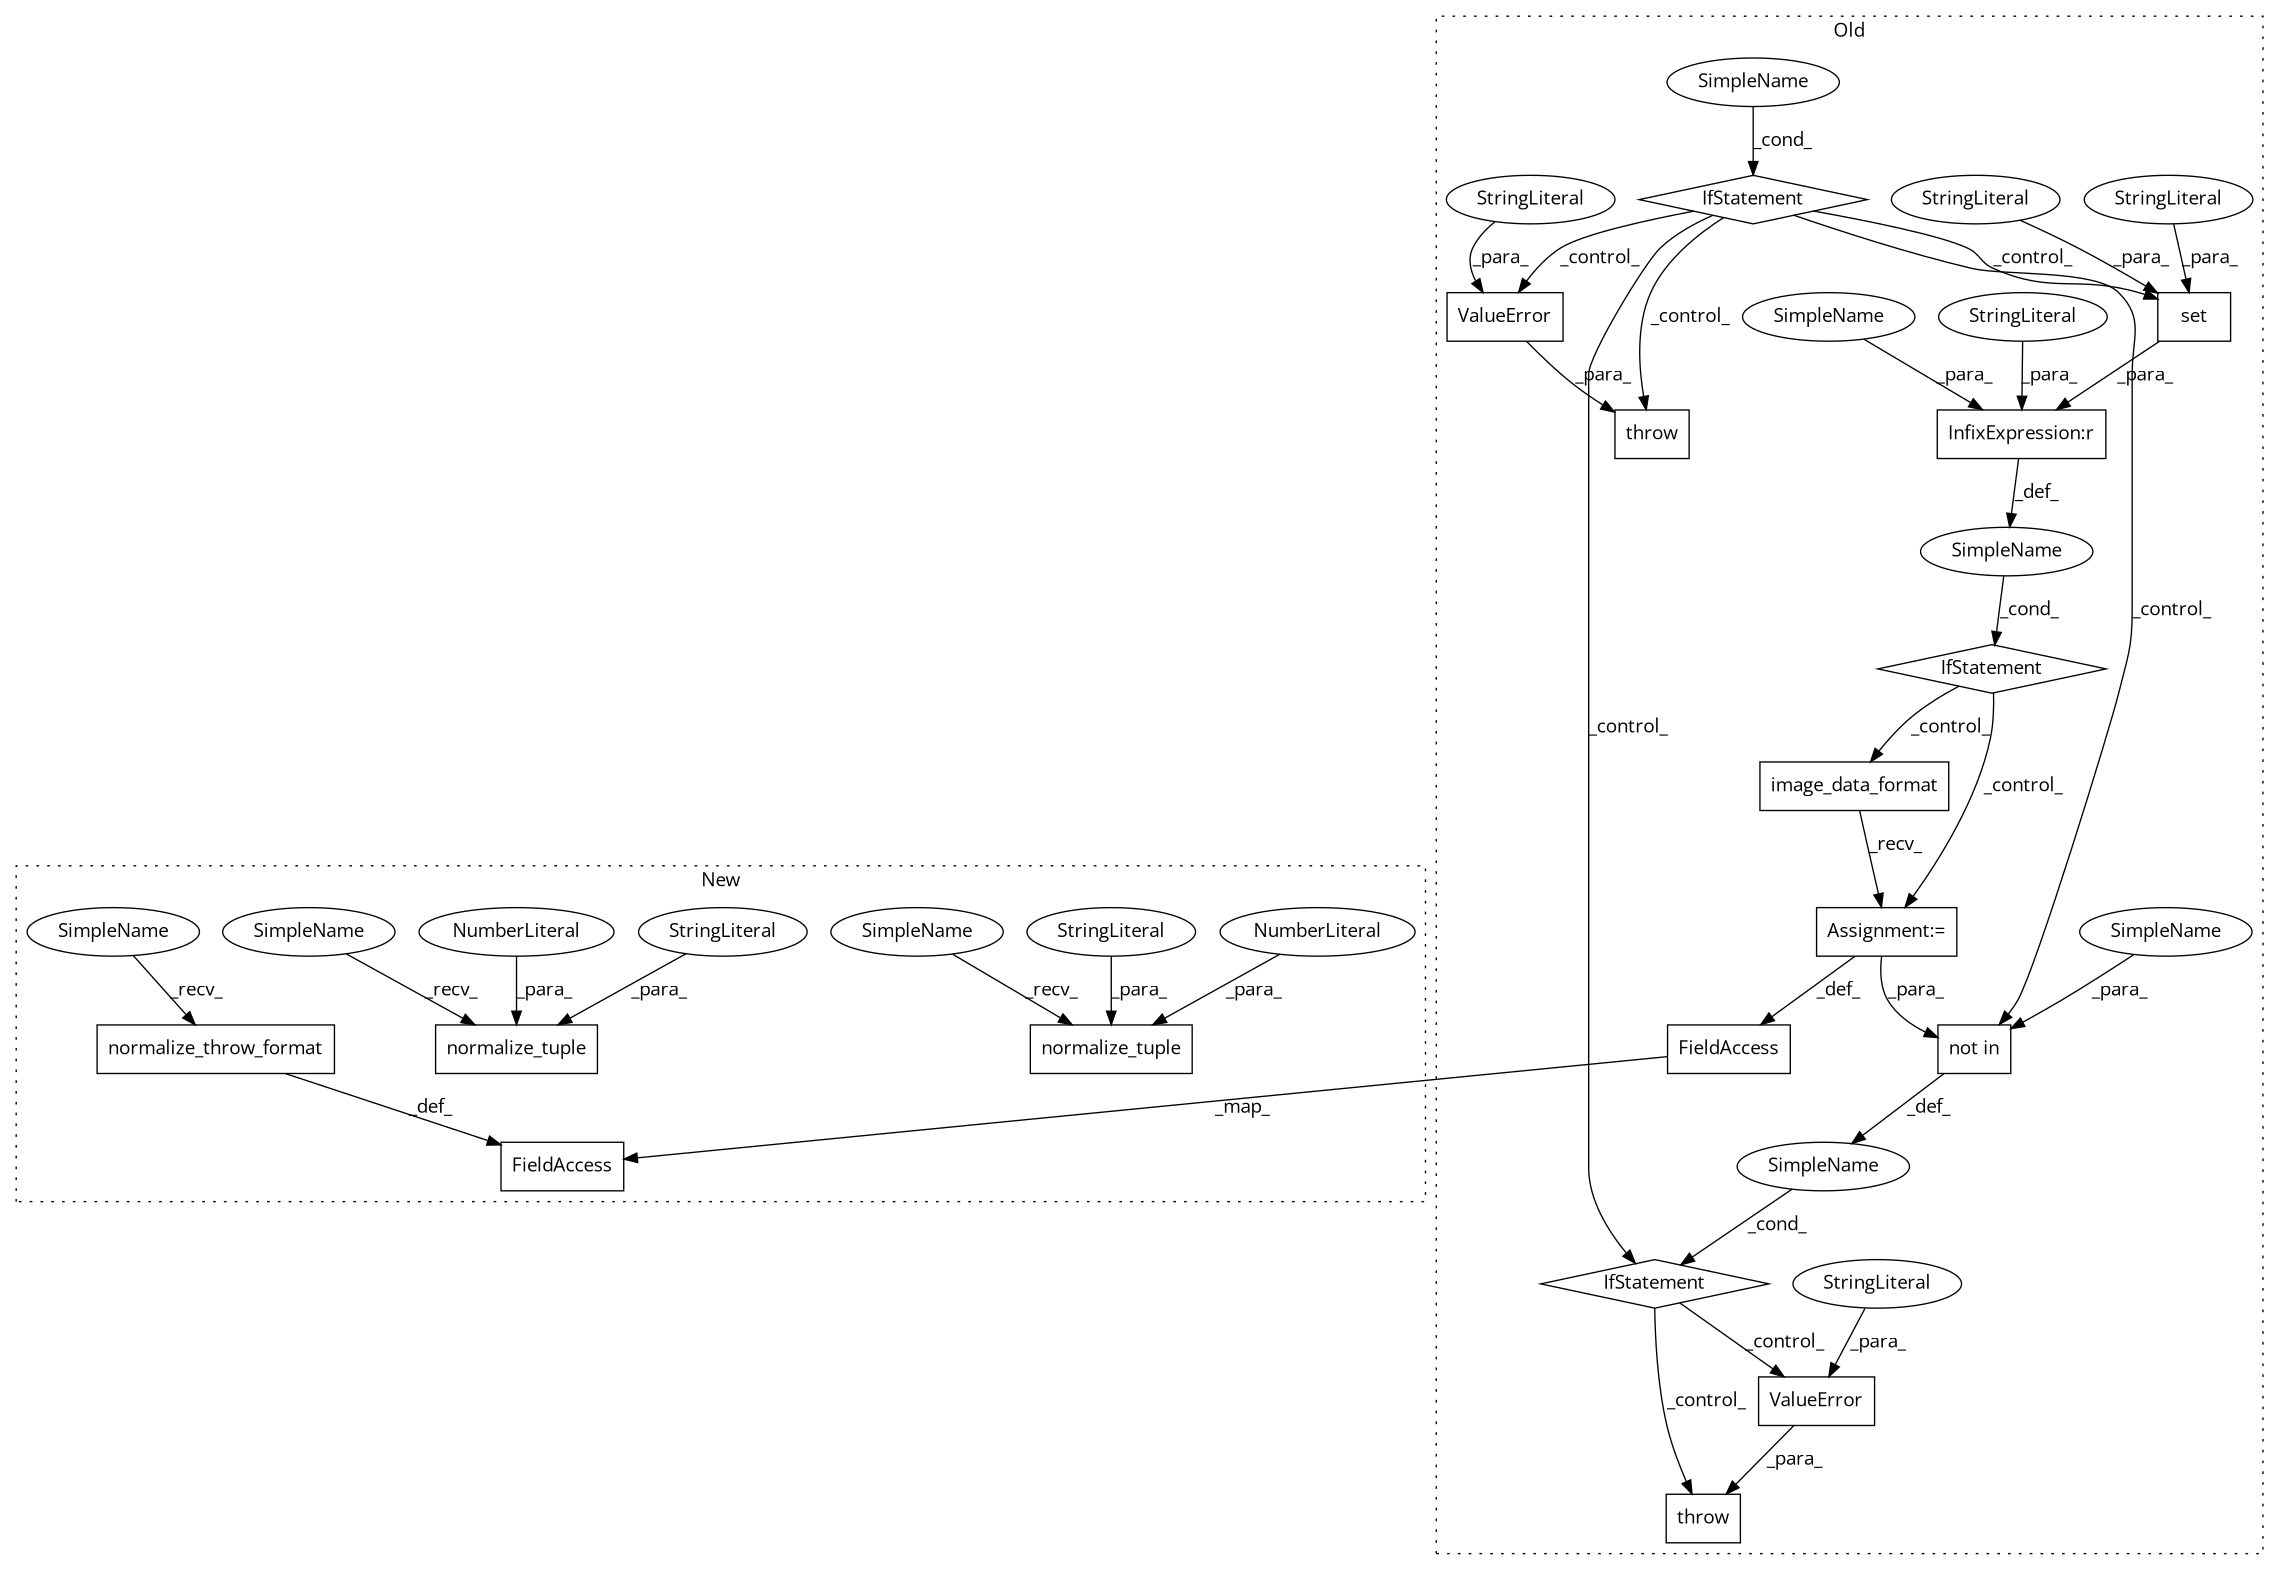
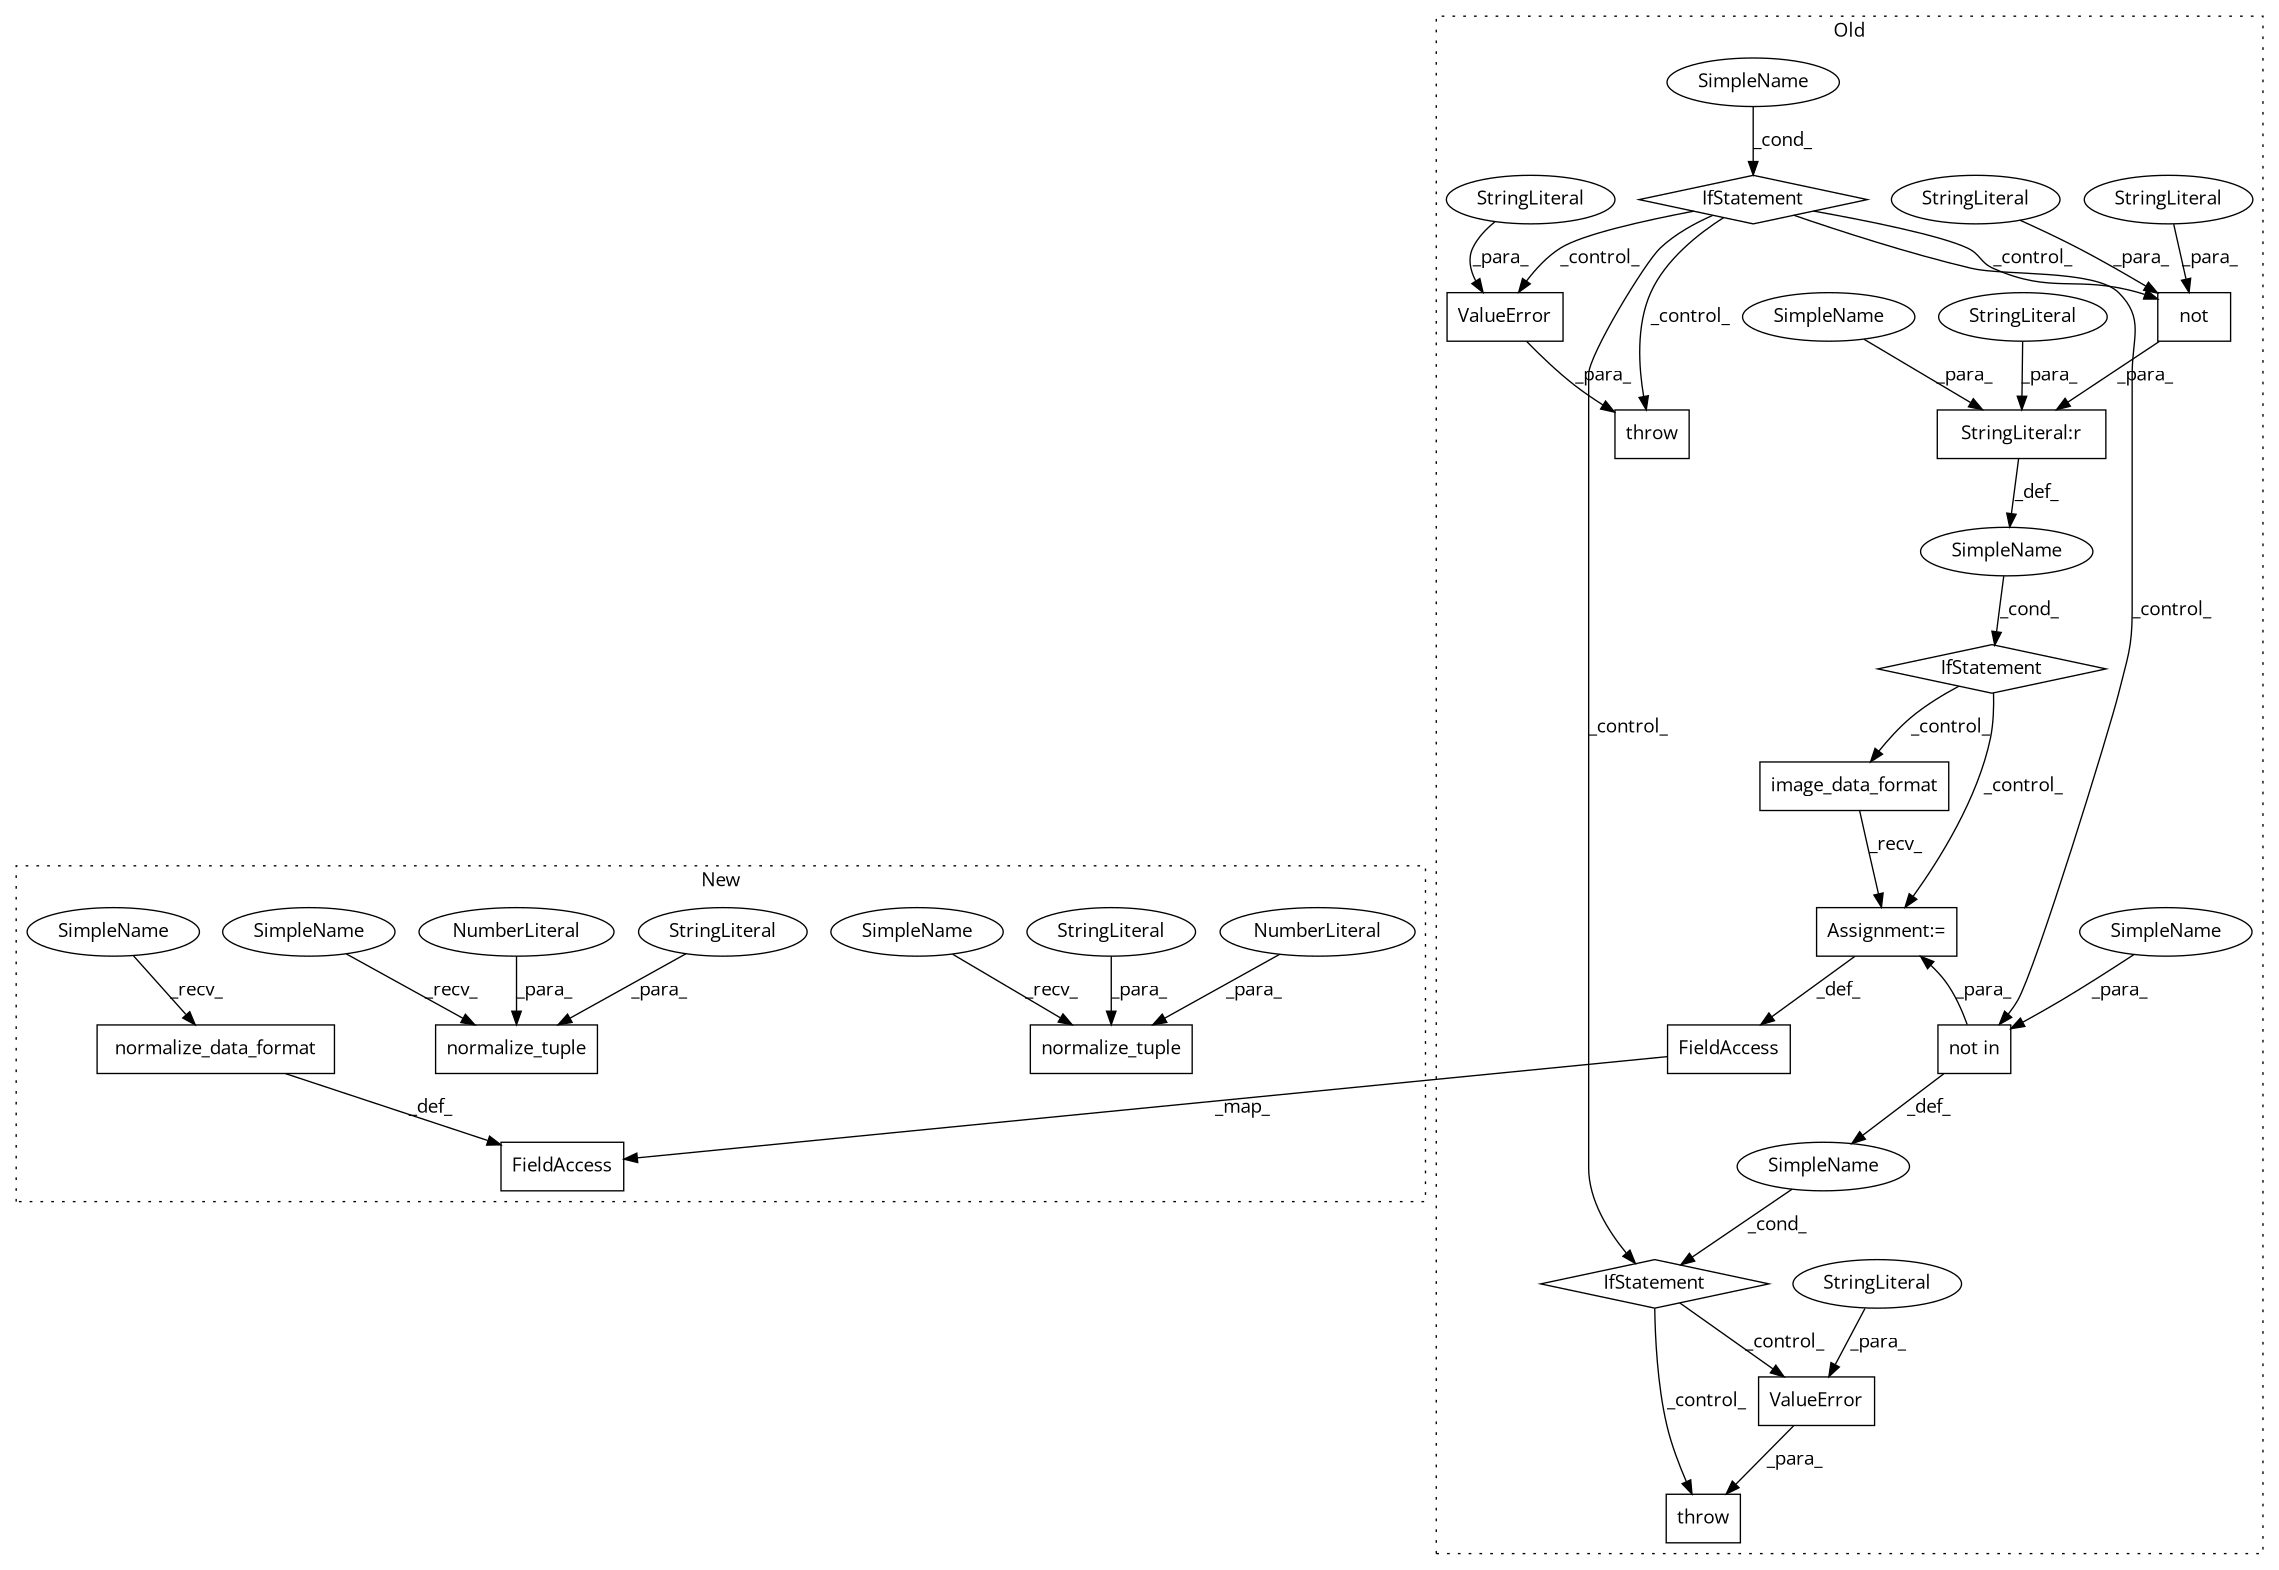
node "set": label "set" -> "not"
node "InfixExpression:r": label "InfixExpression:r" -> "StringLiteral:r"
edge "Assignment:=" -> "not in": reversed
node "normalize_throw_format": label "normalize_throw_format" -> "normalize_data_format"
